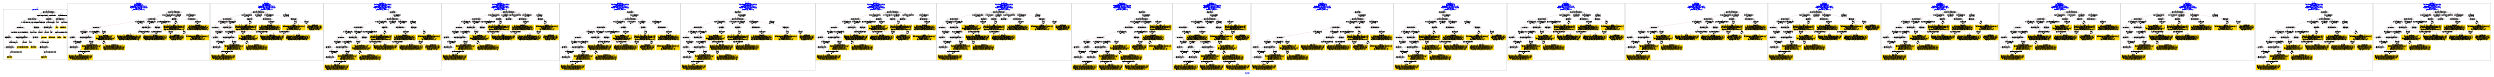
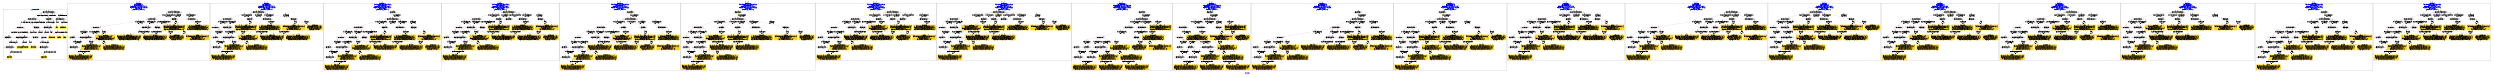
cluster "1-correct has": label "1-correct has" -> "1-correct model"
node "Actor_URI": fillcolor gold -> lightgray
node "Artist_Dimensions_URI": label "Artist_Dimensions_URI" -> "Artist_Appellation_URI"
